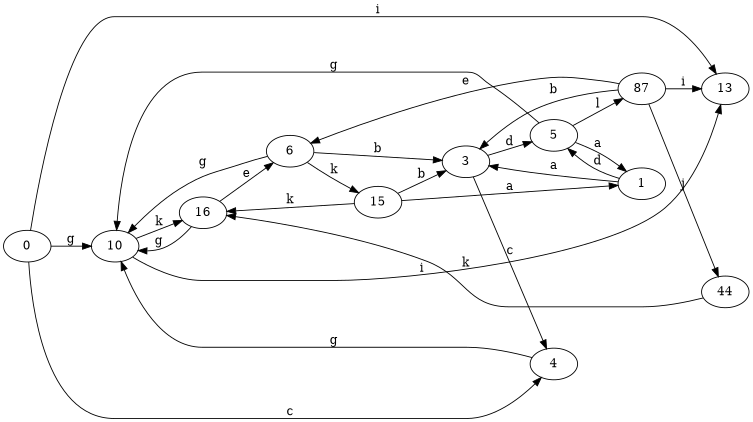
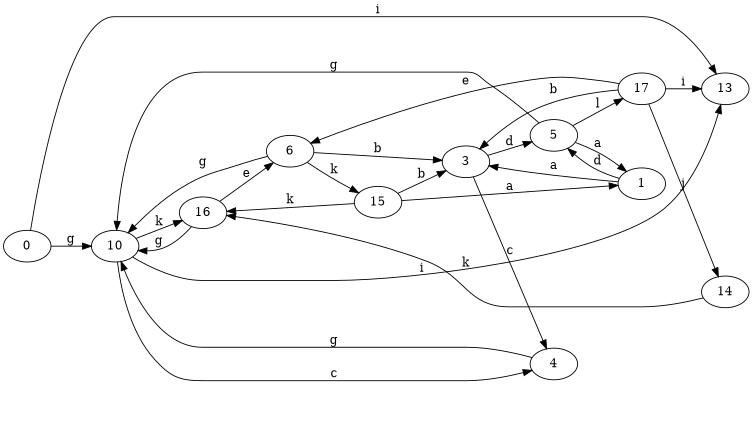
node "87": label "87" -> "17"
node "44": label "44" -> "14"
edge "0" -> "4": now "10" -> "4"
